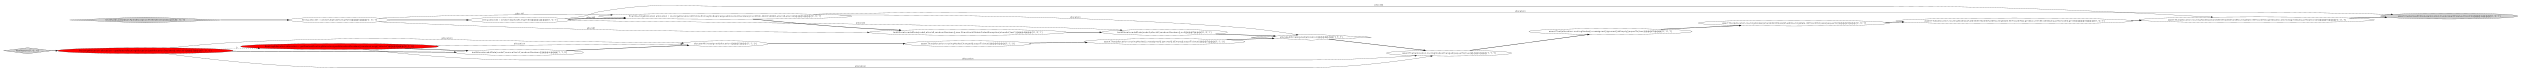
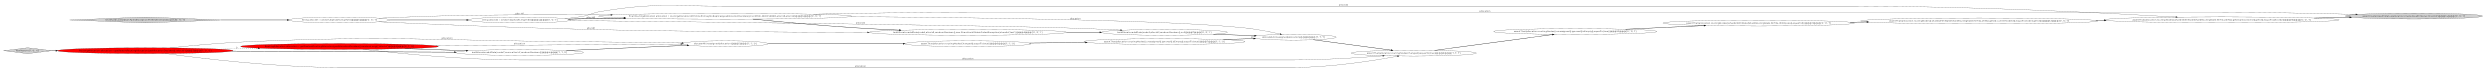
node "allocateAllUnassigned(allocation)@@@8@@@['1', '1', '1']": shape diamond -> ellipse
